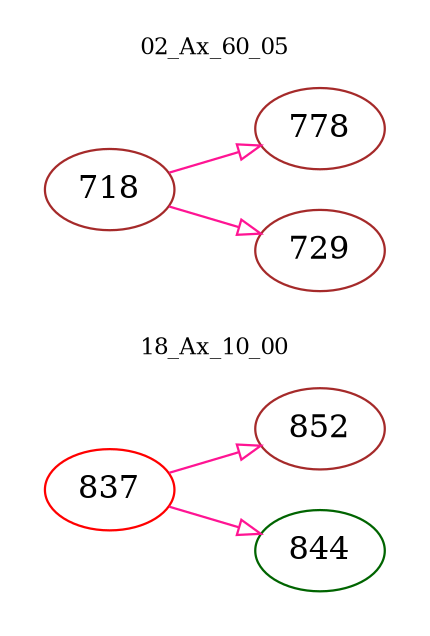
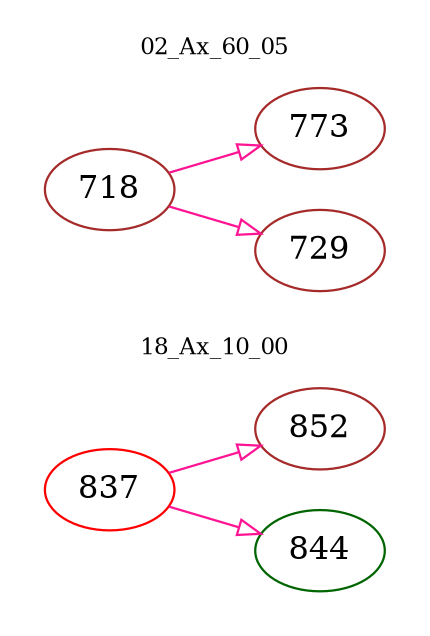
node "778": label "778" -> "773"
